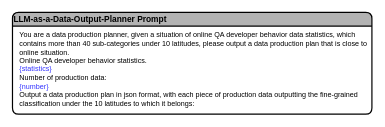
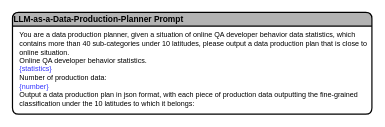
node "LLM-as-a-Data-Output-Planner Prompt": label "LLM-as-a-Data-Output-Planner Prompt" -> "LLM-as-a-Data-Production-Planner Prompt"
